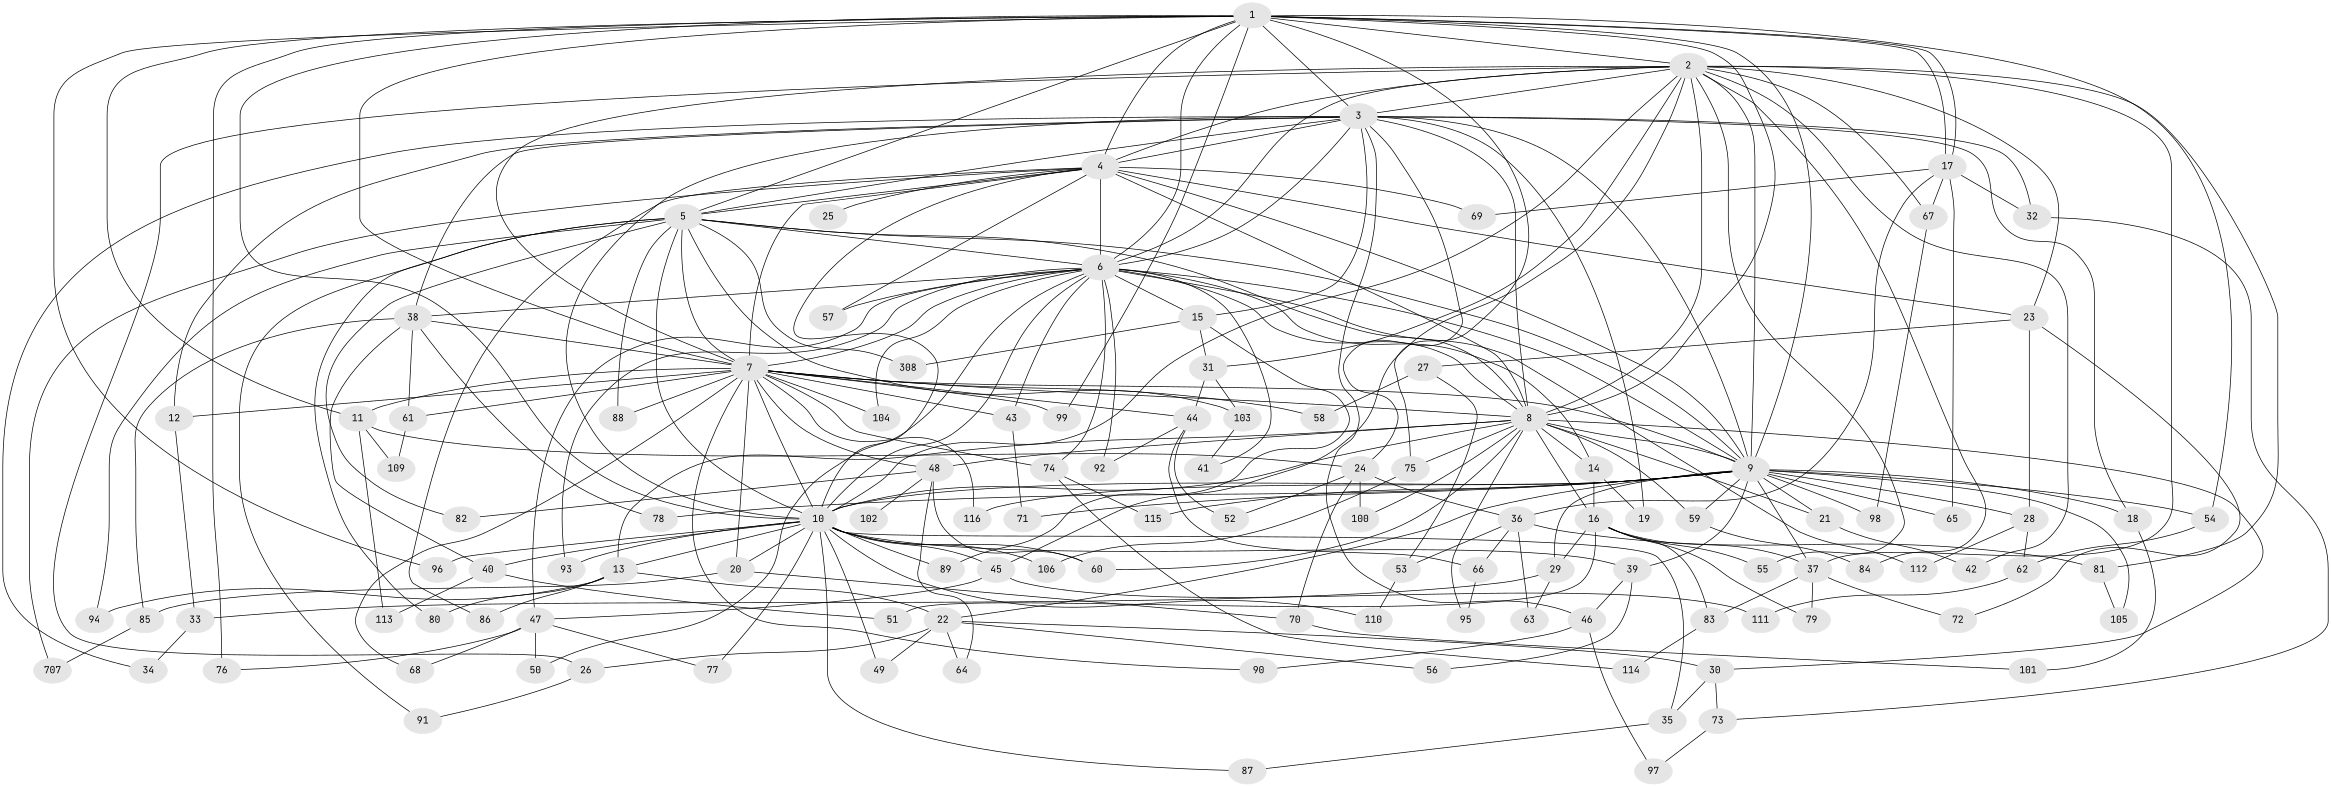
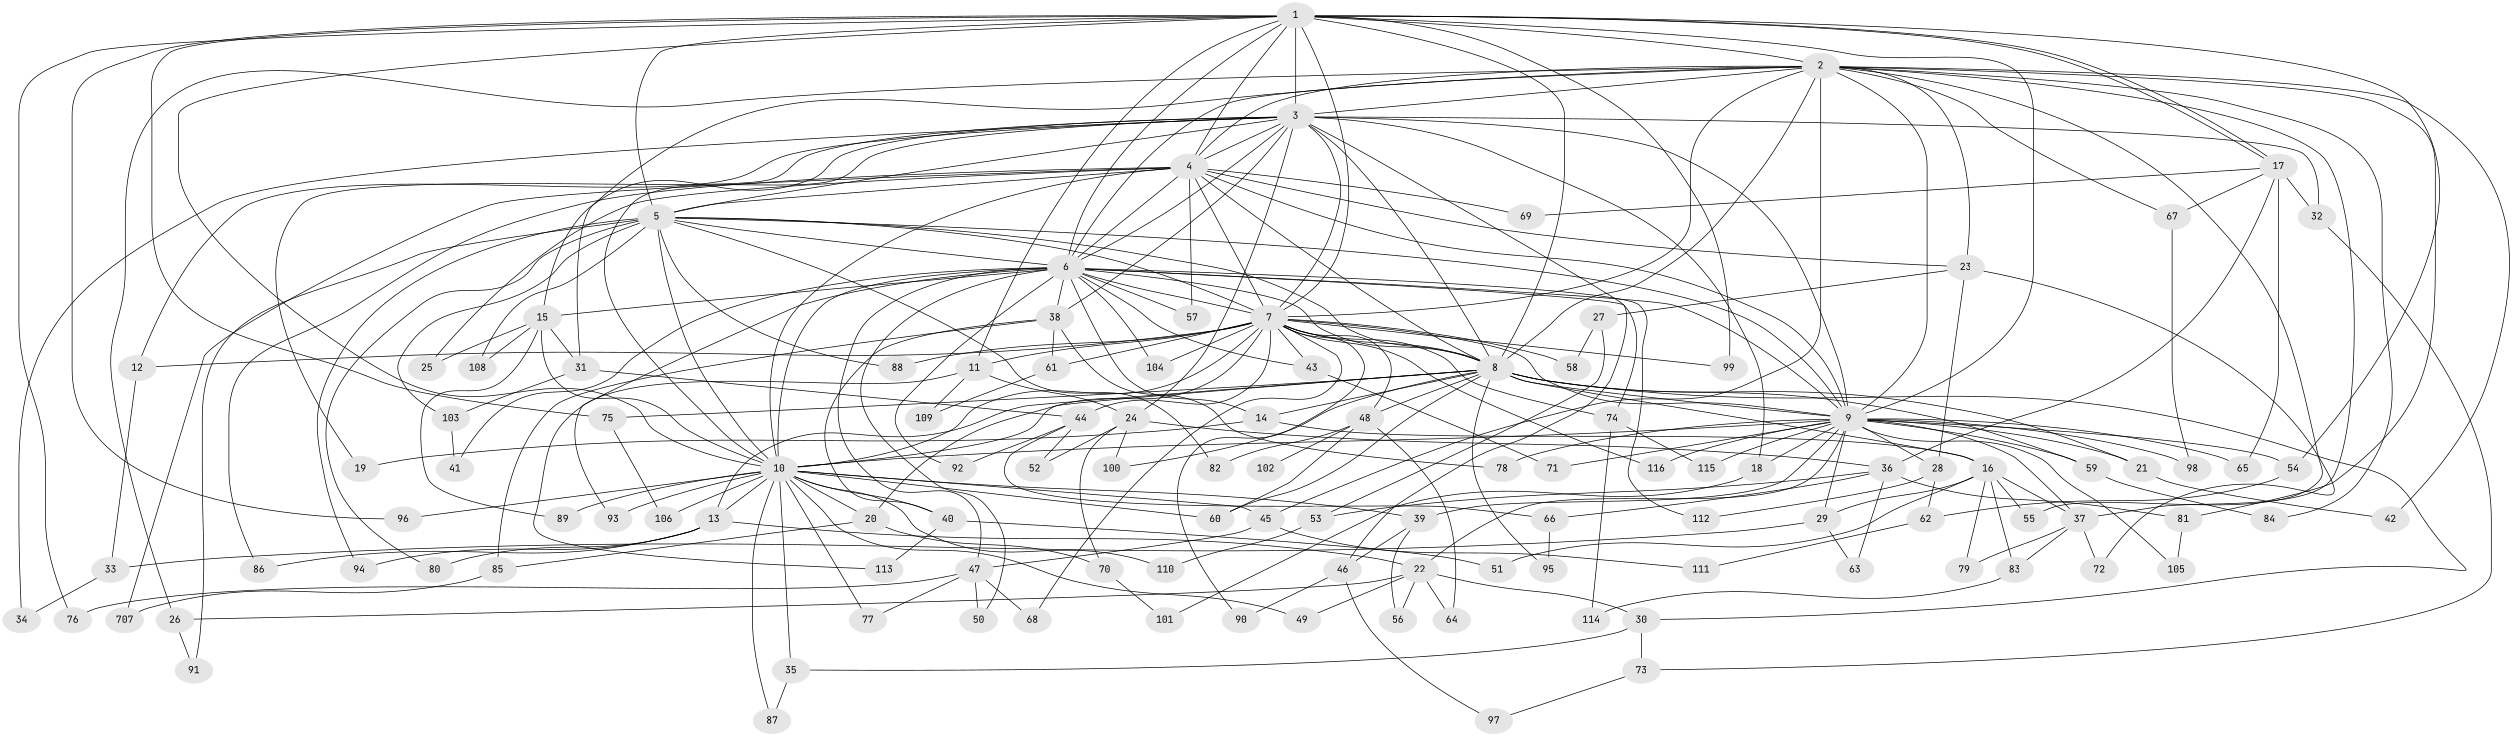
edge "2" -- "10": now "15" -- "10"
edge "15" -- "25": added
edge "38" -- "7": now "3" -- "7"
node "308": label "308" -> "108"
